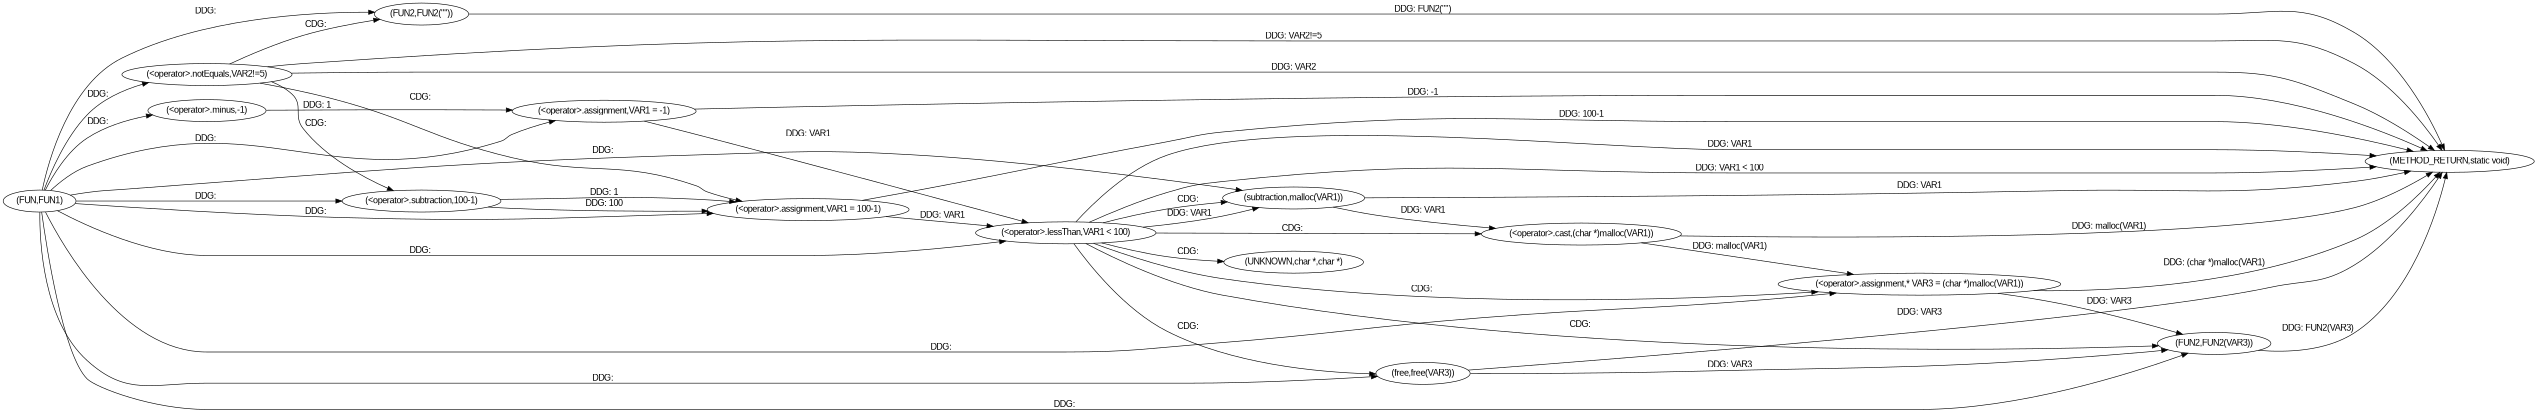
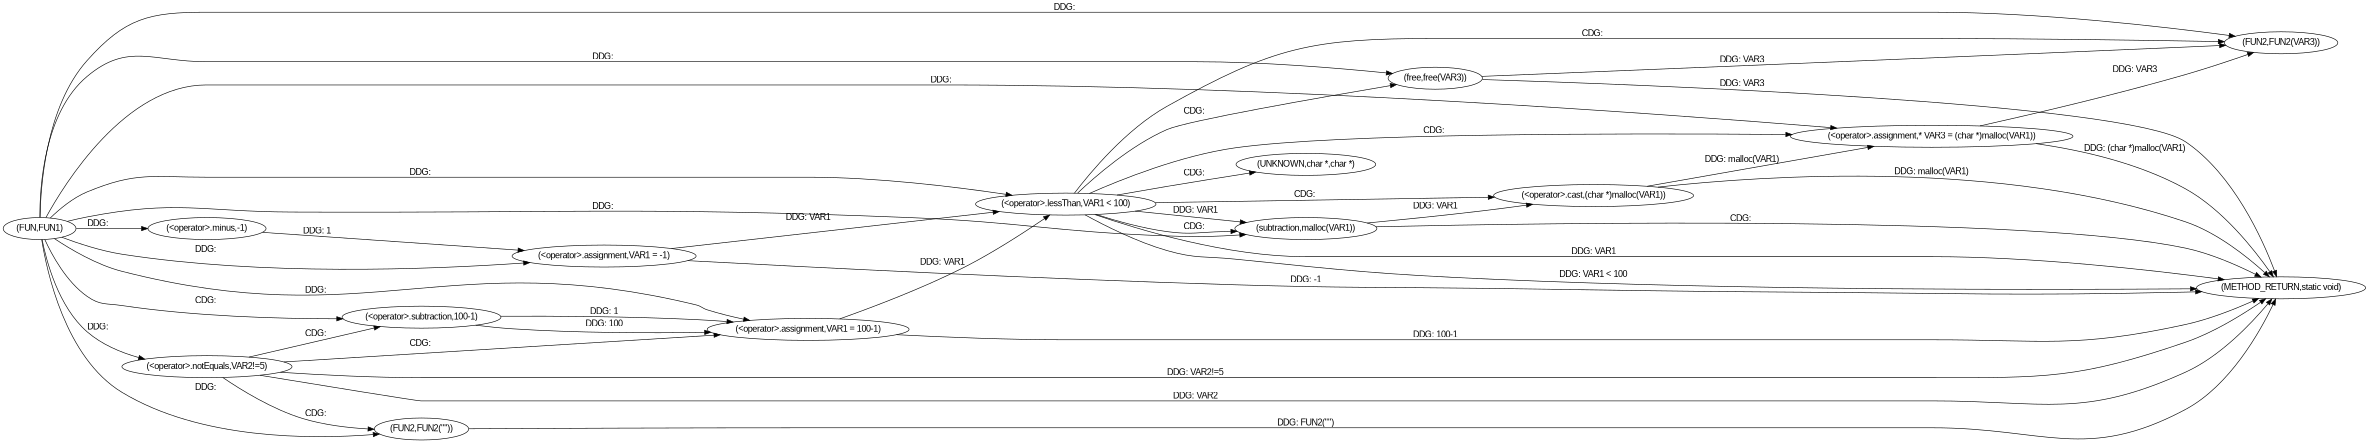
edge "(subtraction,malloc(VAR1))" -> "(METHOD_RETURN,static void)": label "DDG: VAR1" -> "CDG: "
edge "(FUN,FUN1)" -> "(<operator>.subtraction,100-1)": label "DDG: " -> "CDG: "
edge "(FUN2,FUN2(VAR3))" -> "(METHOD_RETURN,static void)": removed, label "DDG: FUN2(VAR3)"
